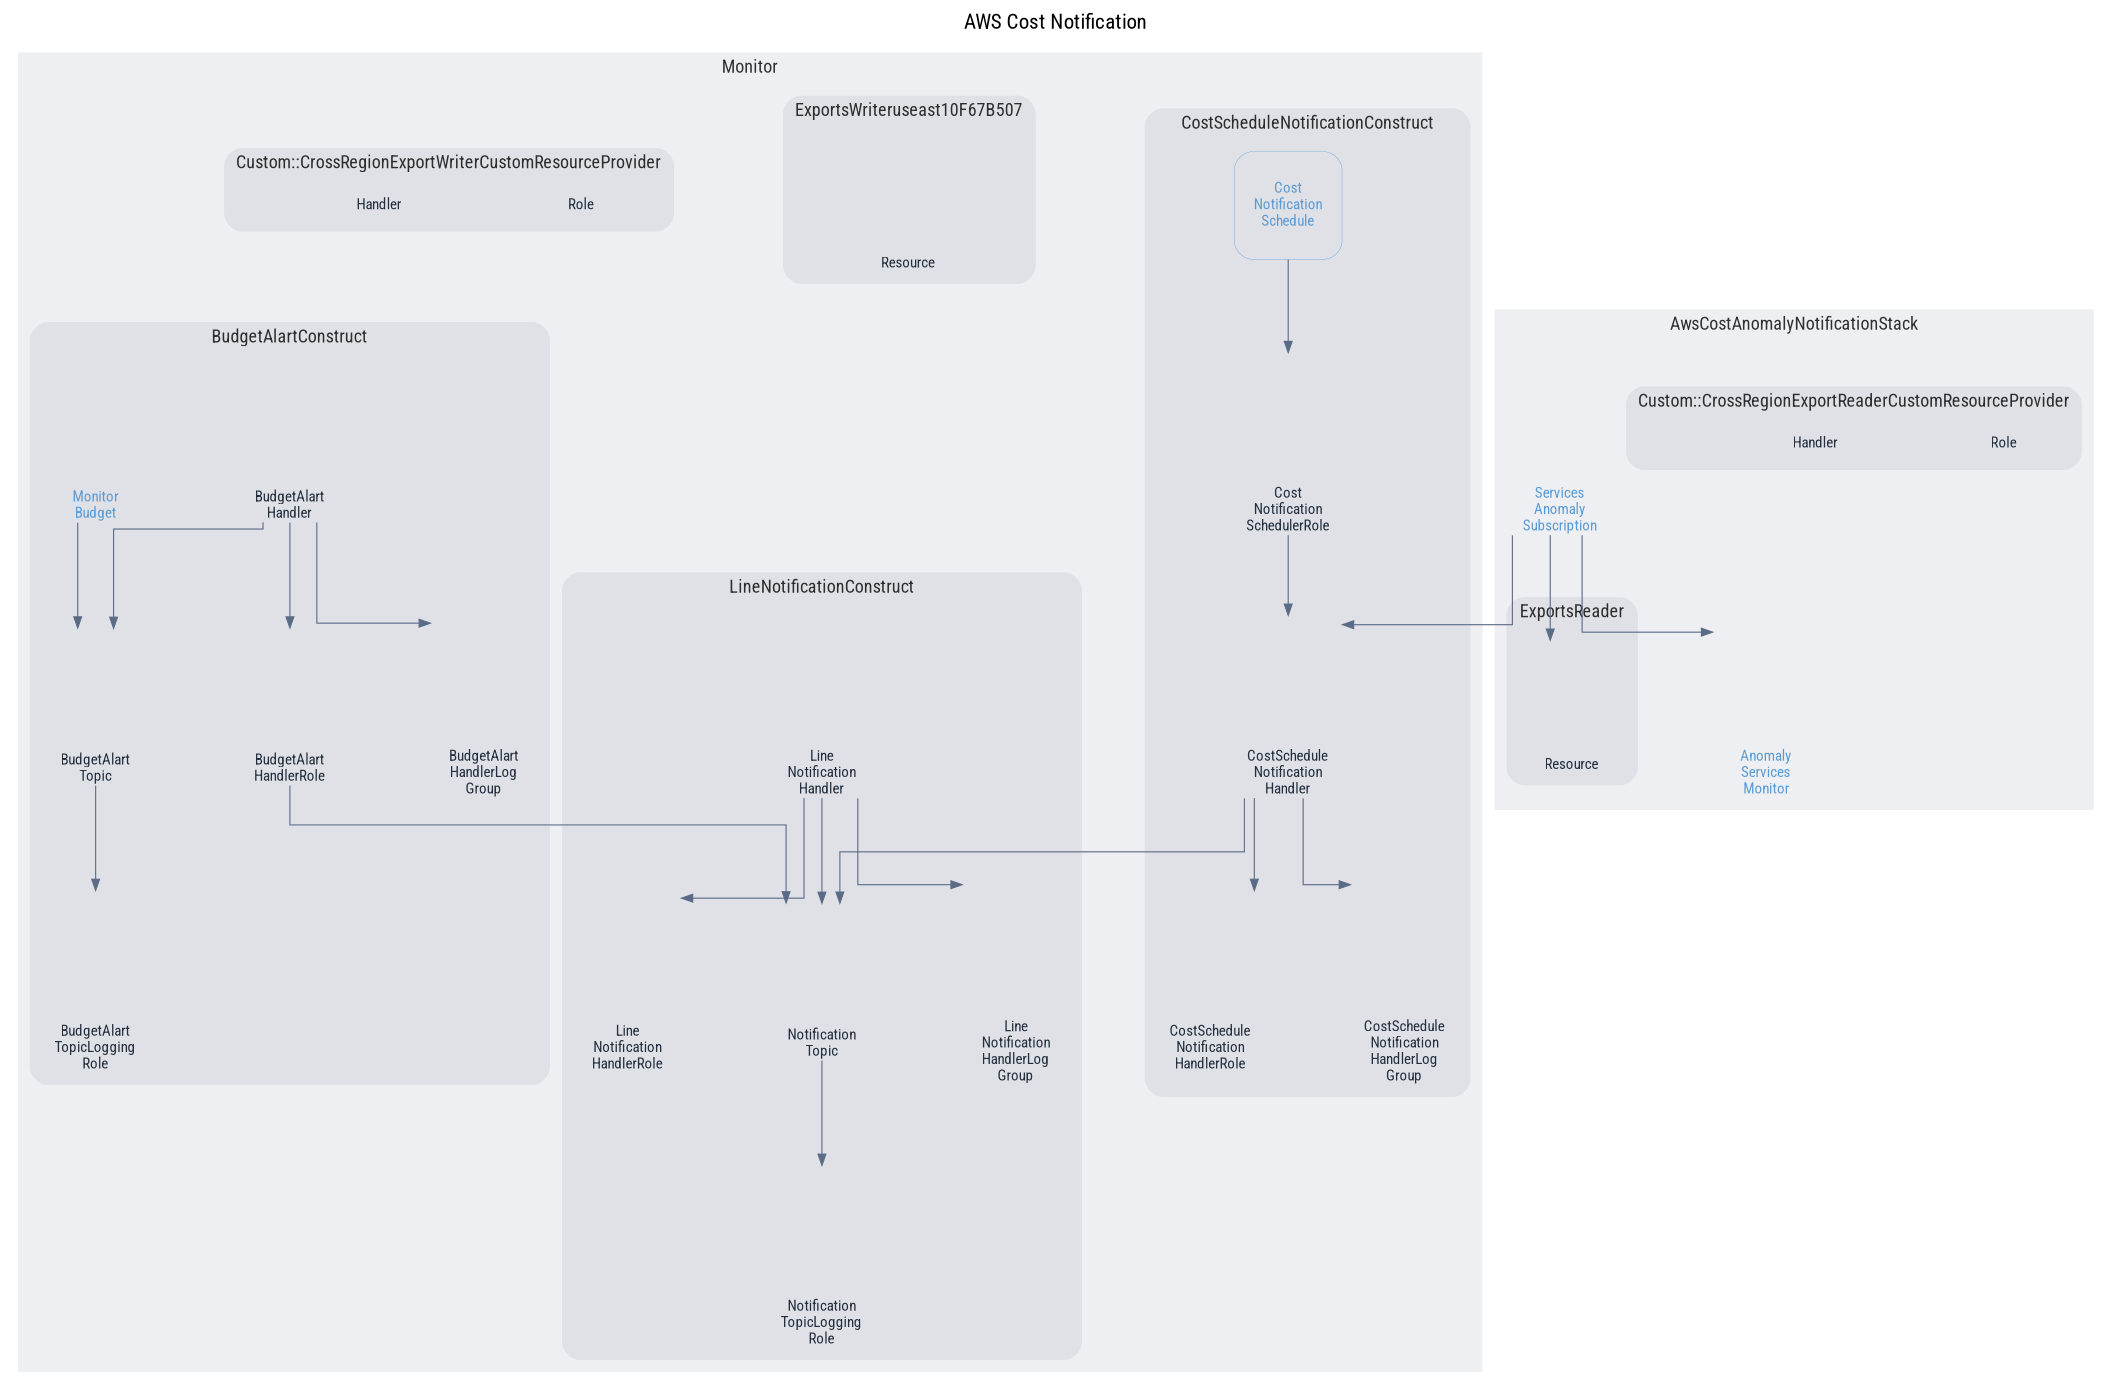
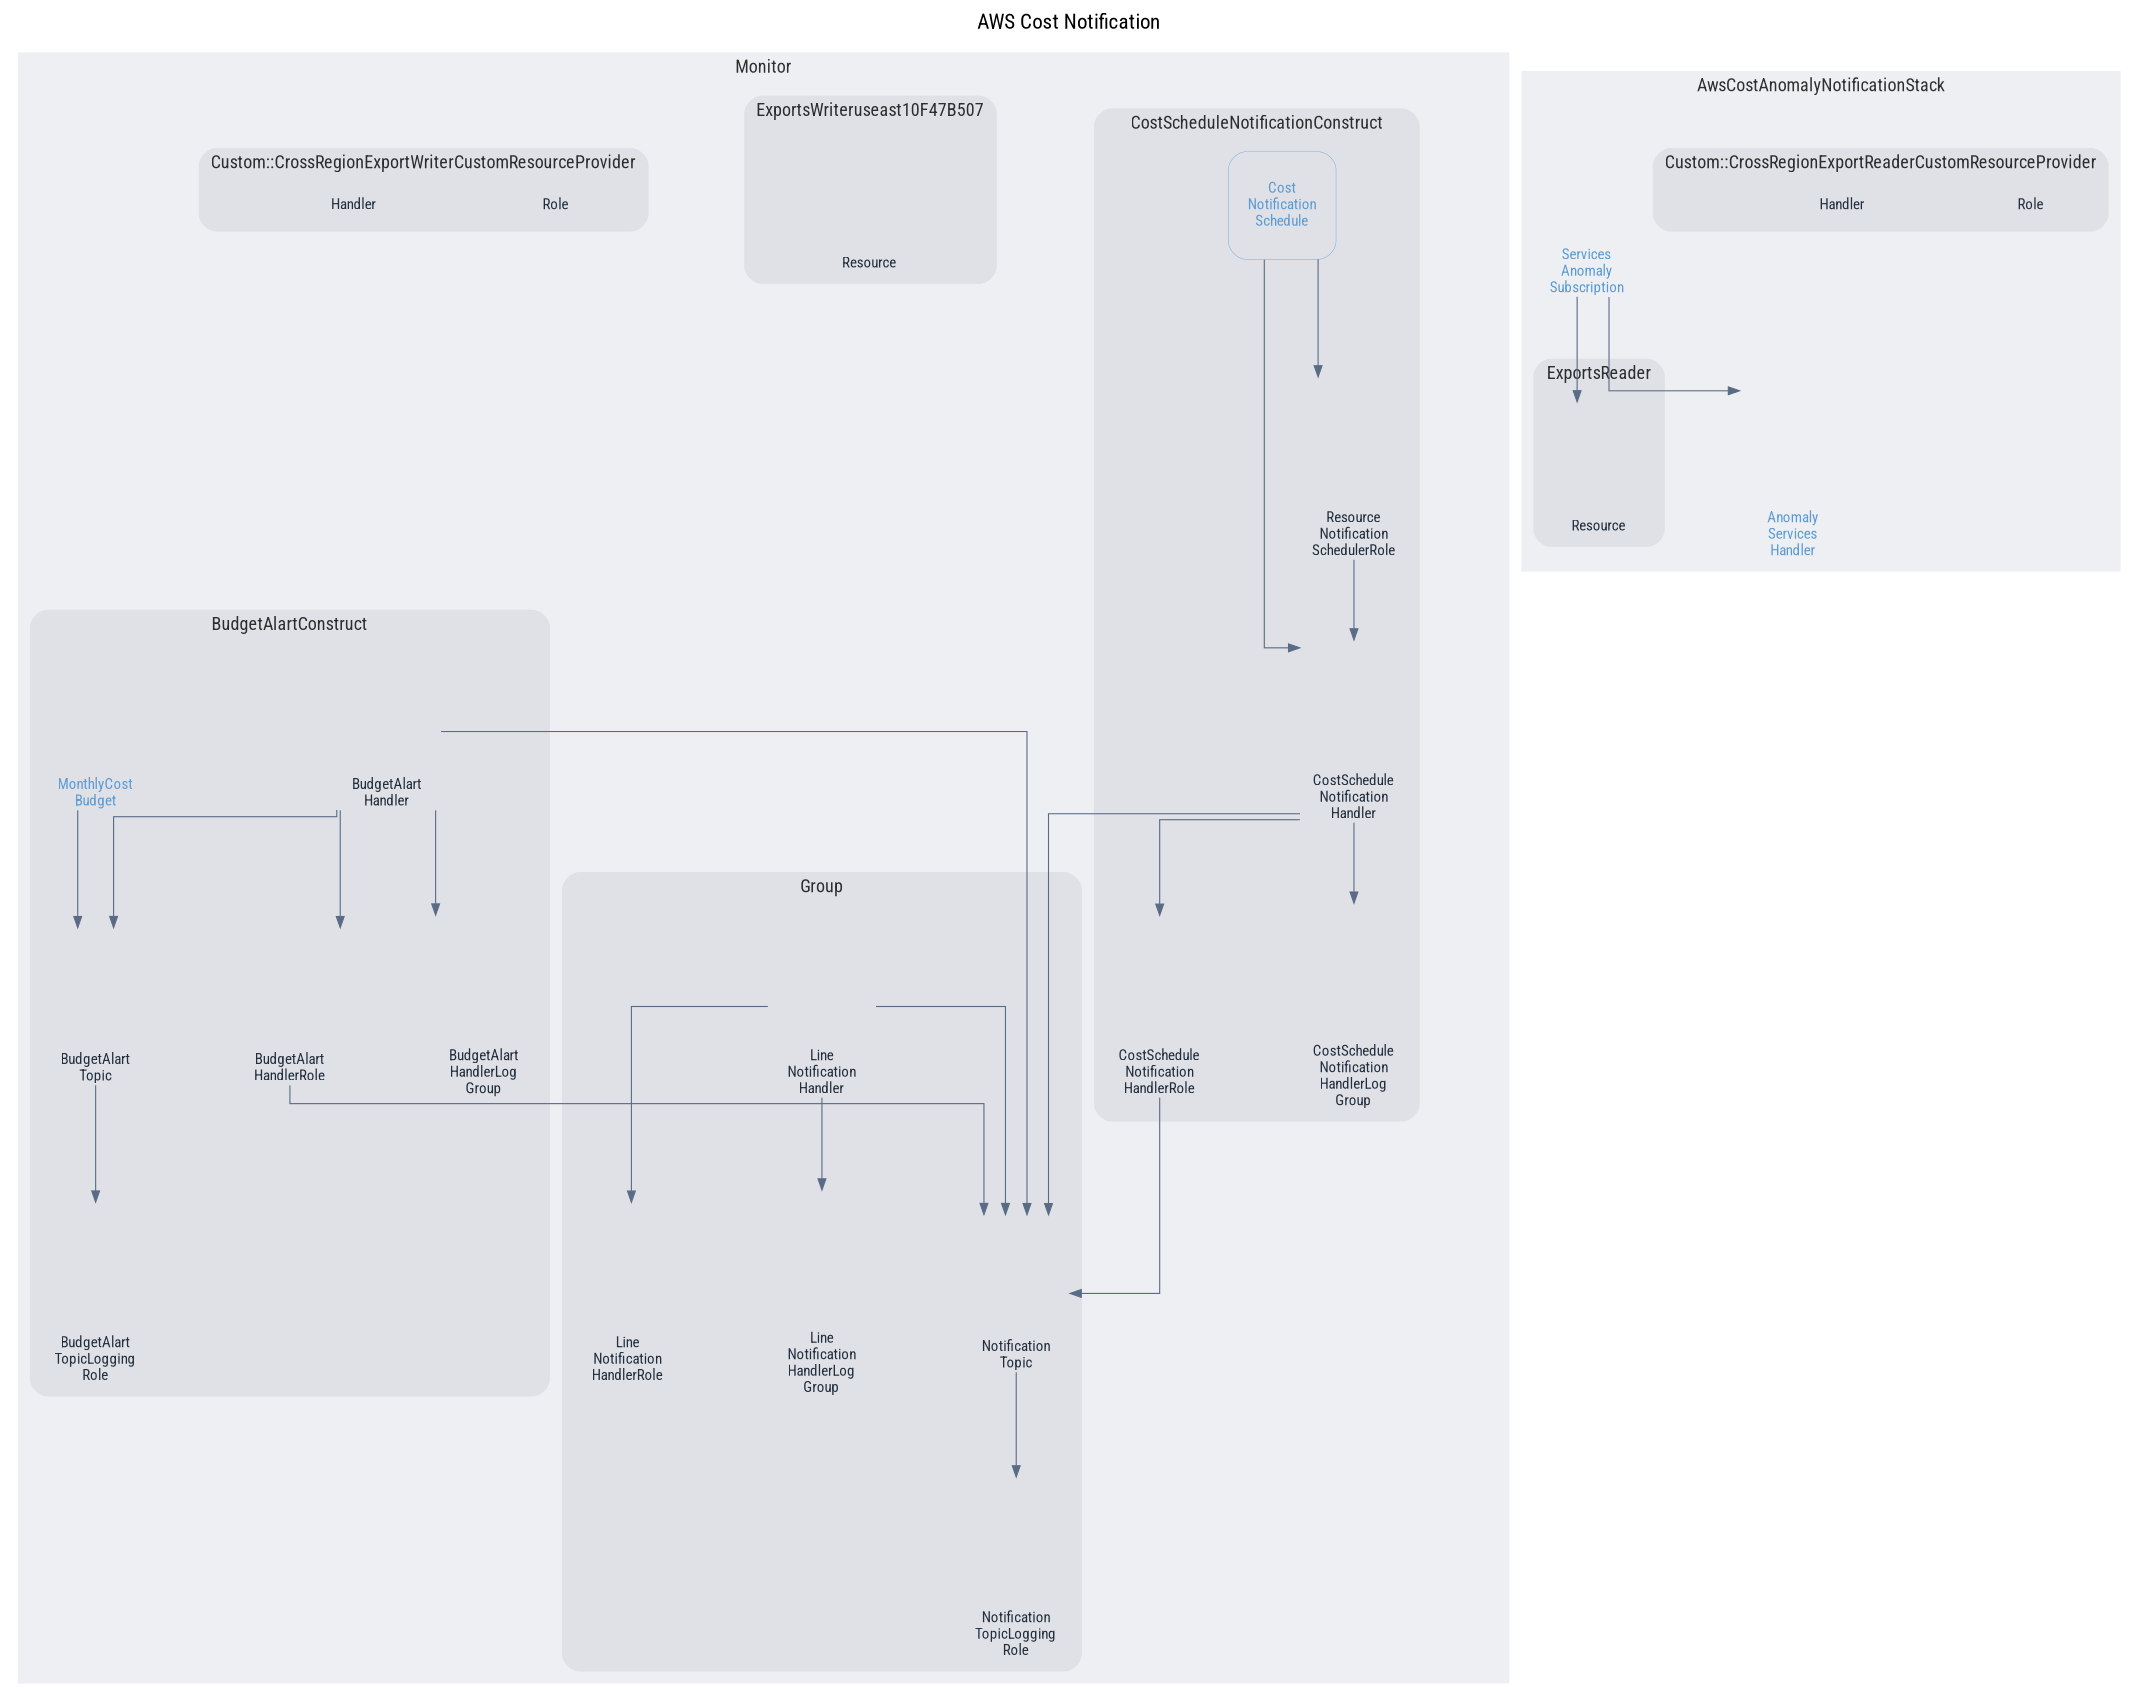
cluster "ExportsWriteruseast10F67B507": label "ExportsWriteruseast10F67B507" -> "ExportsWriteruseast10F47B507"
node "Monitor Budget": label "Monitor Budget" -> "MonthlyCost Budget"
node "Cost Notification SchedulerRole": label "Cost Notification SchedulerRole" -> "Resource Notification SchedulerRole"
cluster "LineNotificationConstruct": label "LineNotificationConstruct" -> "Group"
edge "Services Anomaly Subscription" -- "CostSchedule Notification Handler": now "Cost Notification Schedule" -- "CostSchedule Notification Handler"
node "Anomaly Services Monitor": label "Anomaly Services Monitor" -> "Anomaly Services Handler"
edge "BudgetAlart Handler" -- "Notification Topic": added
edge "CostSchedule Notification HandlerRole" -- "Notification Topic": added
